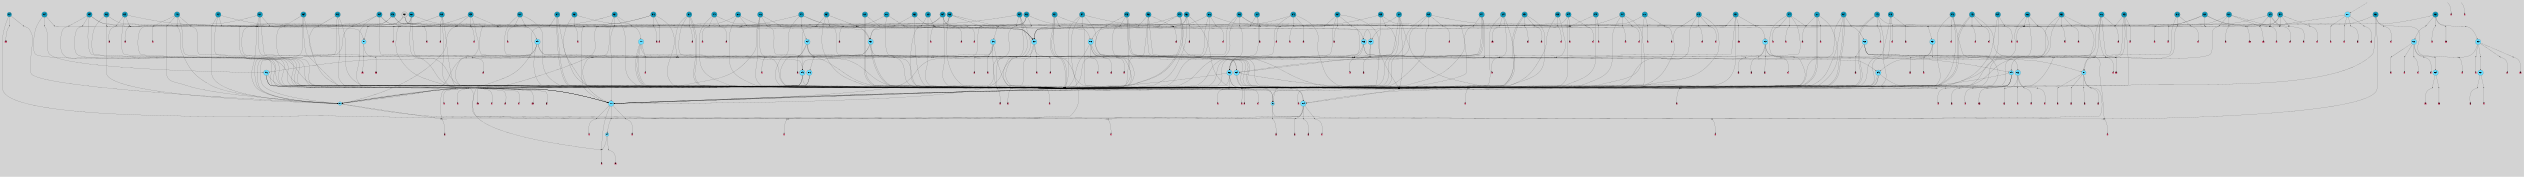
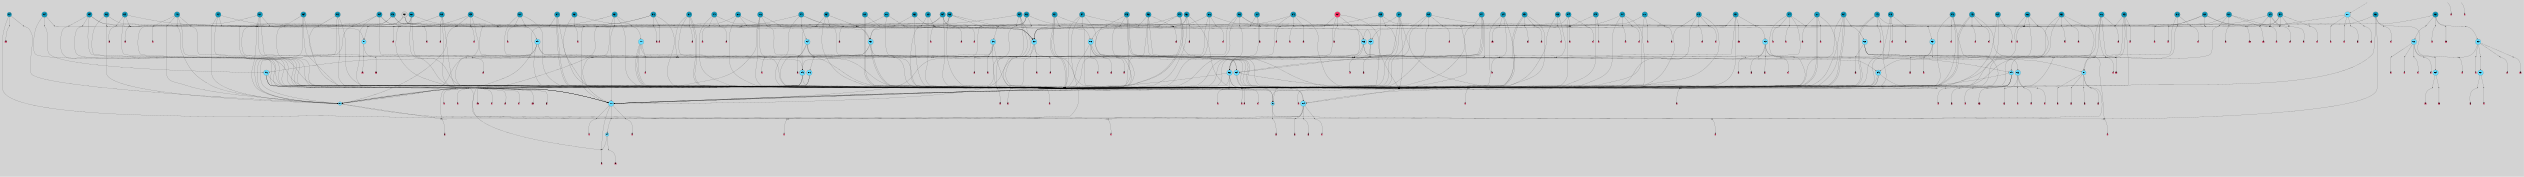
node "T284": fillcolor #1199bb -> #ff3366
